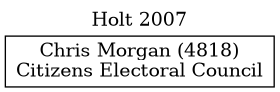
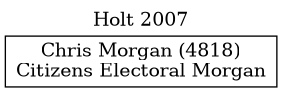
node "Chris Morgan (4818) Citizens Electoral Council": label "Chris Morgan (4818) Citizens Electoral Council" -> "Chris Morgan (4818) Citizens Electoral Morgan"
